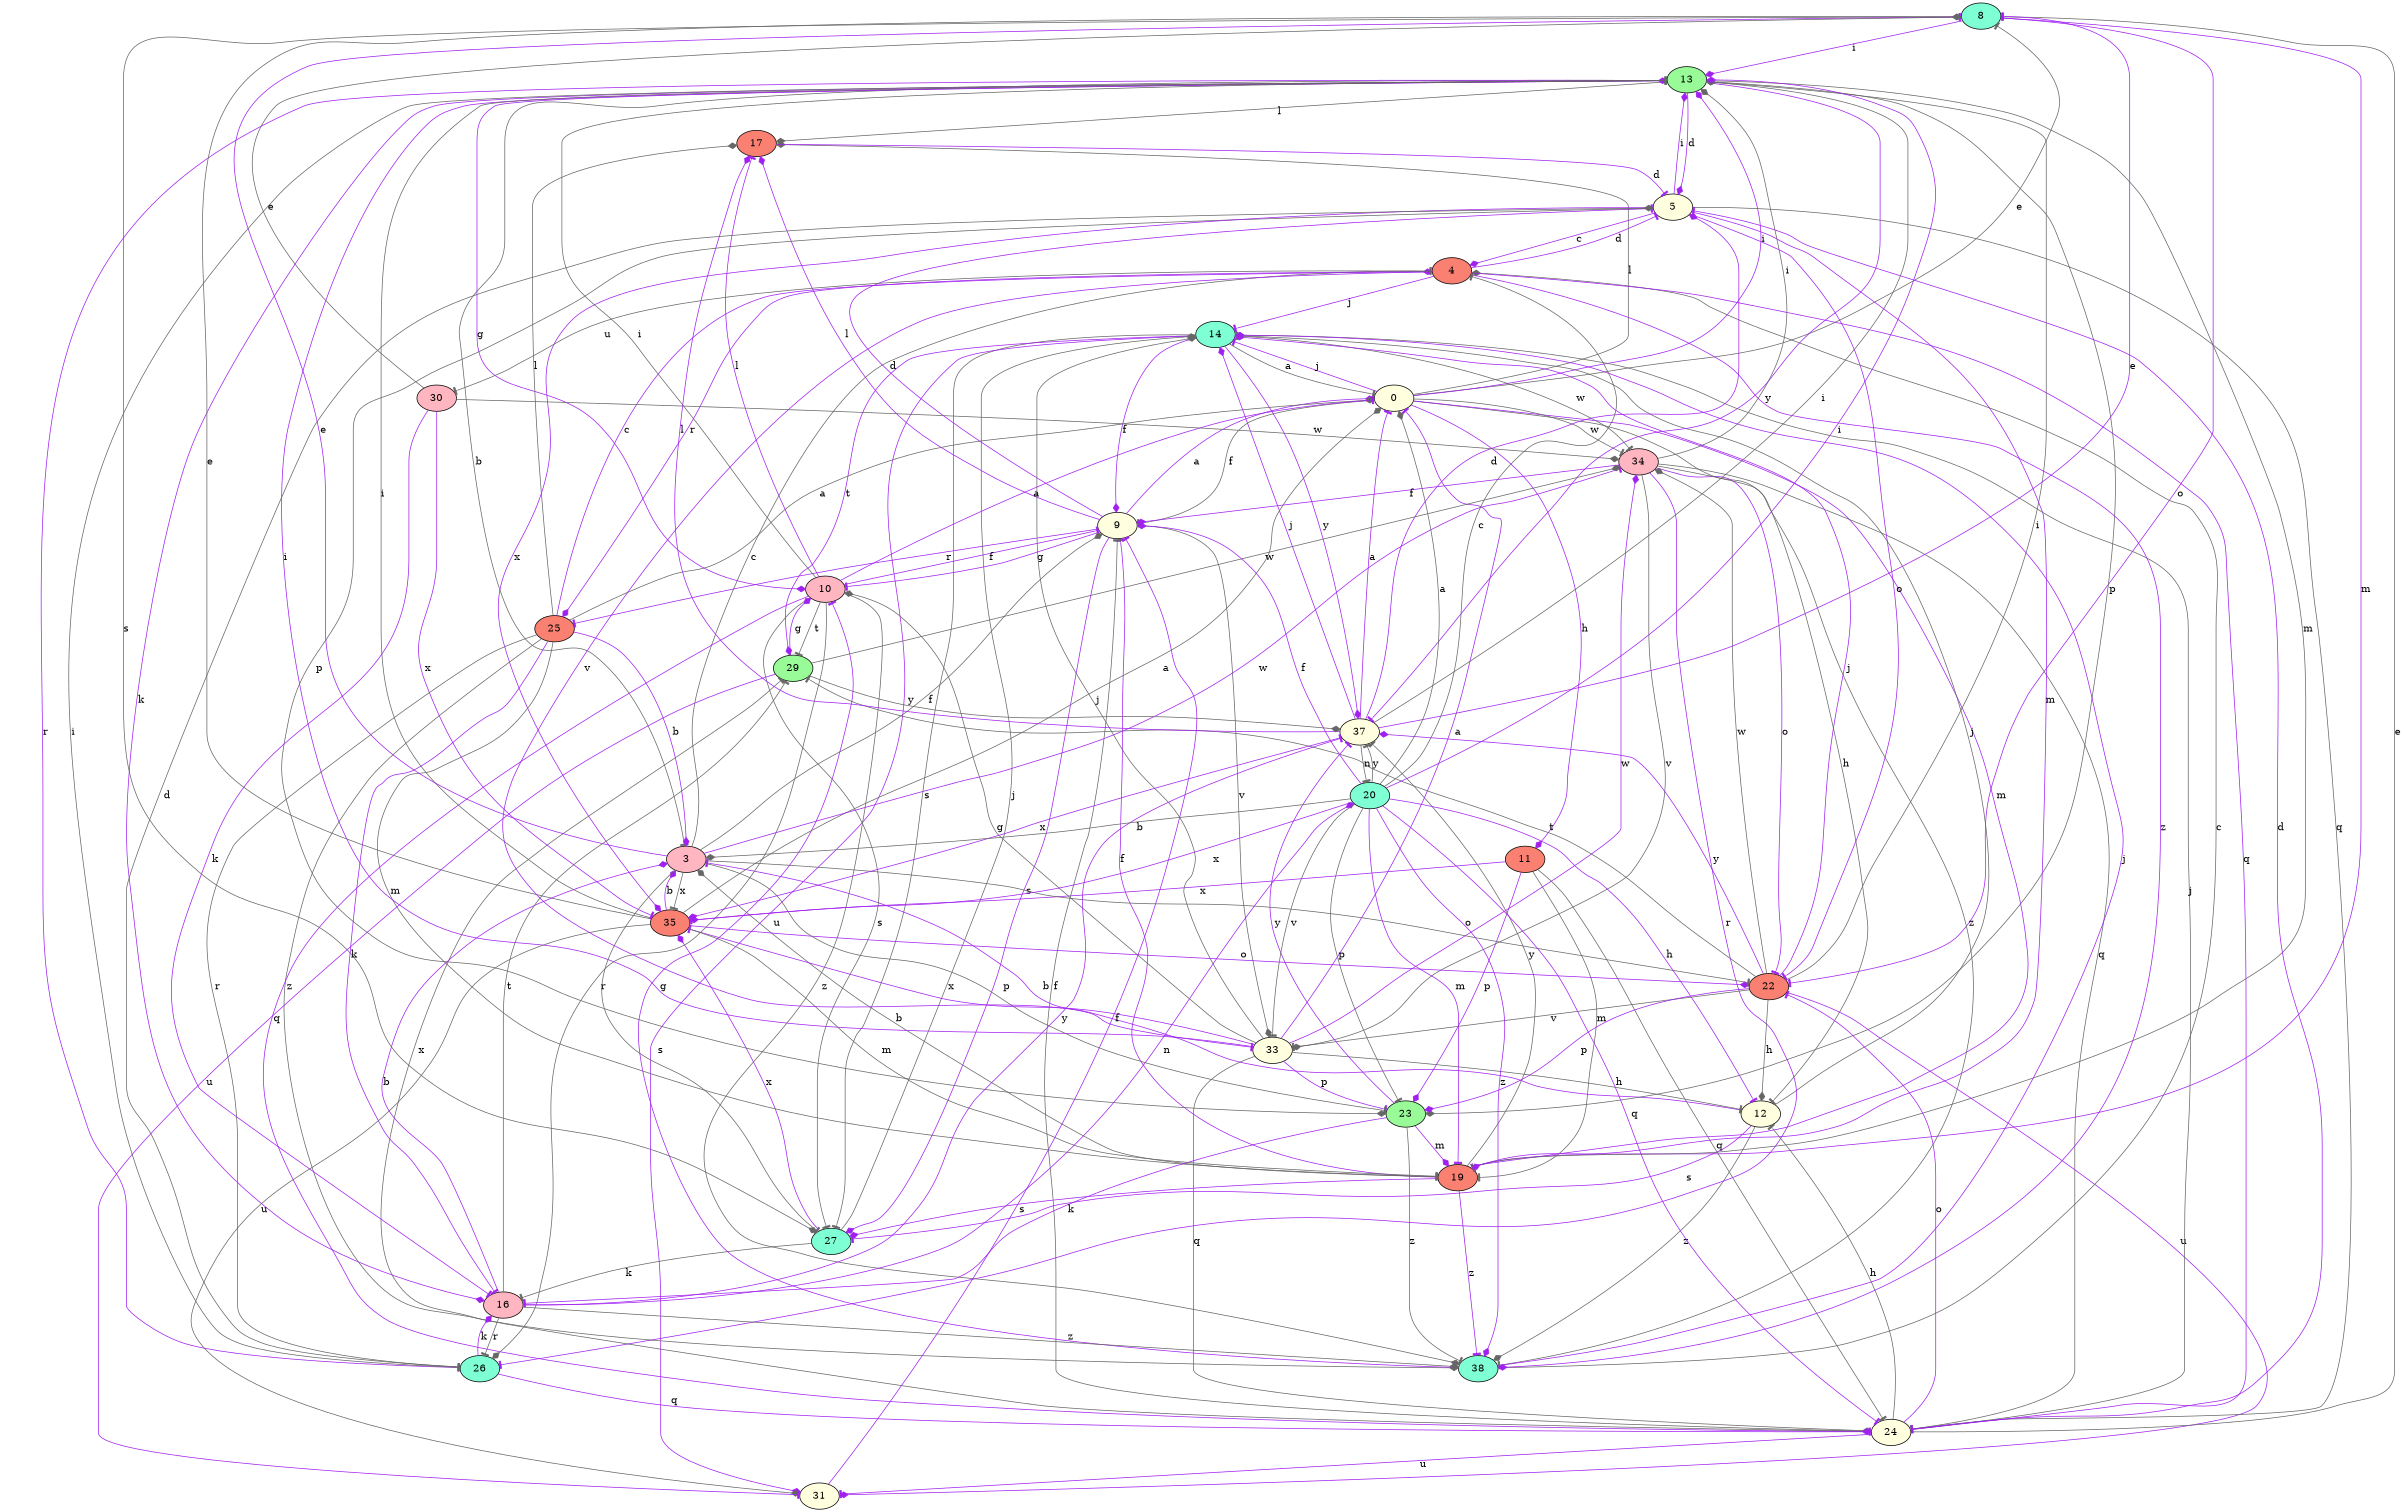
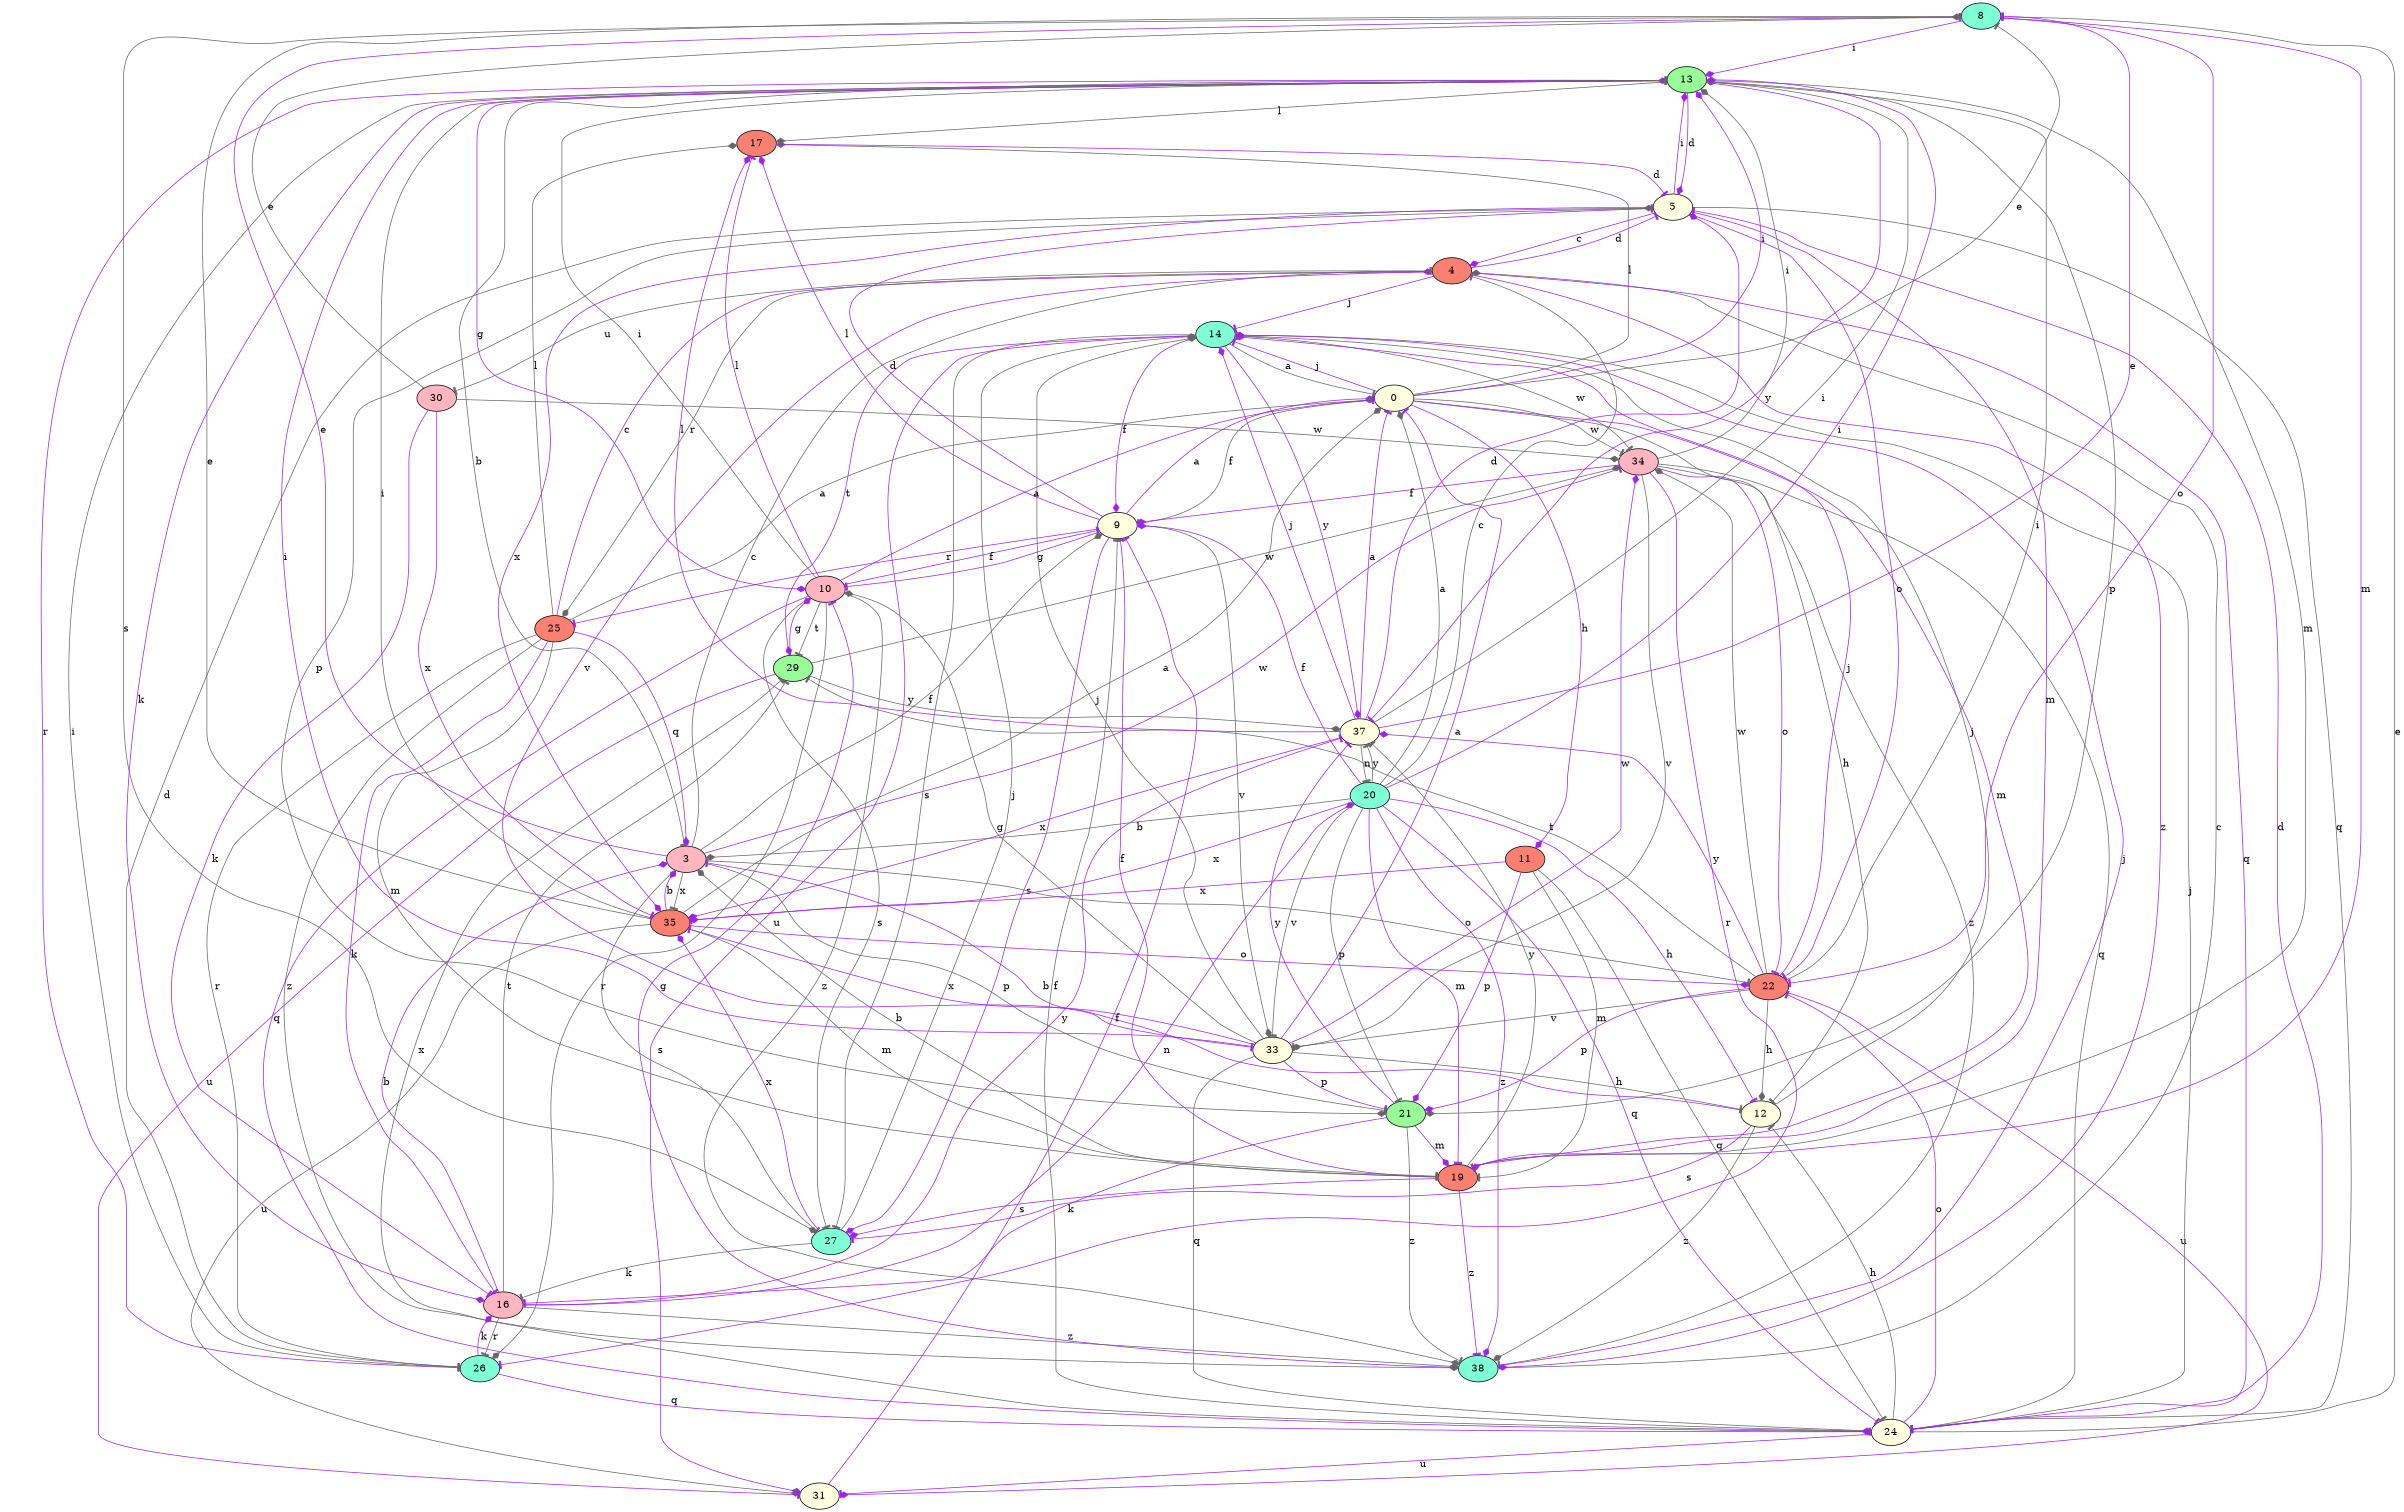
edge "4" -> "25": color purple -> gray40
edge "25" -> "3": label "b" -> "q"
node "23": label "23" -> "21"
